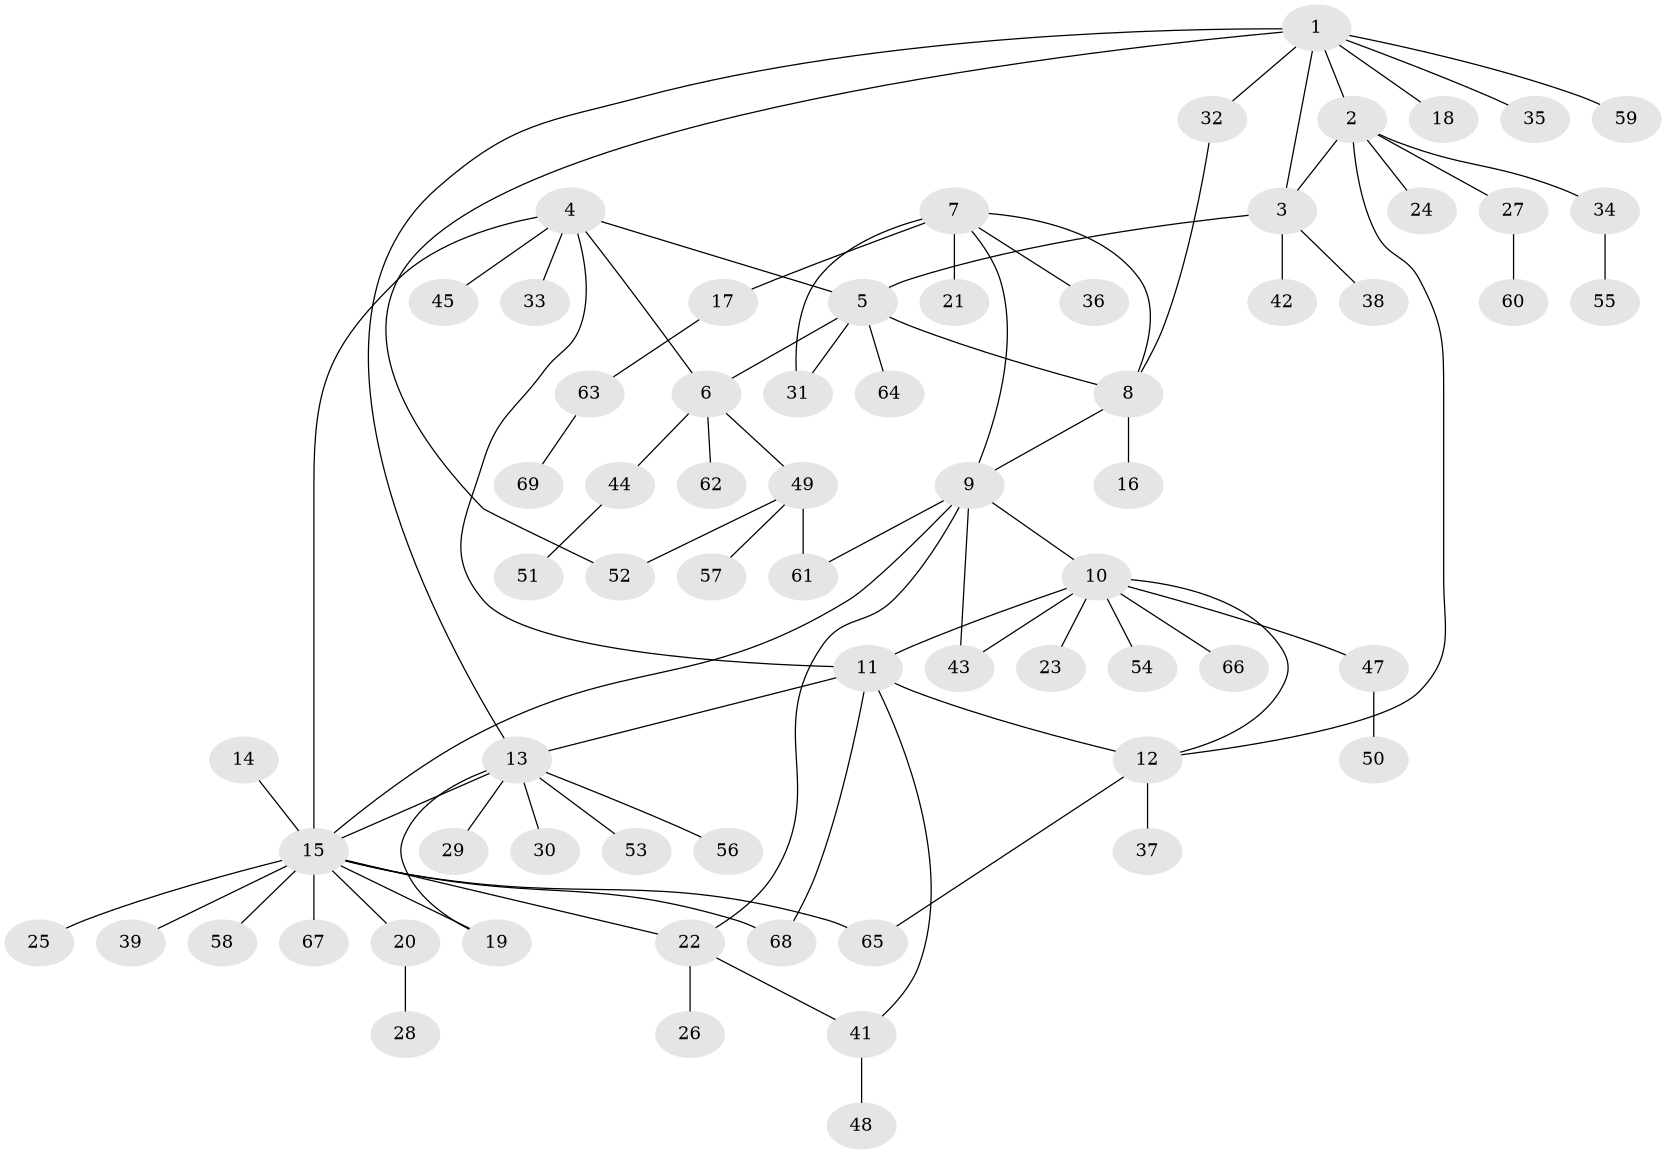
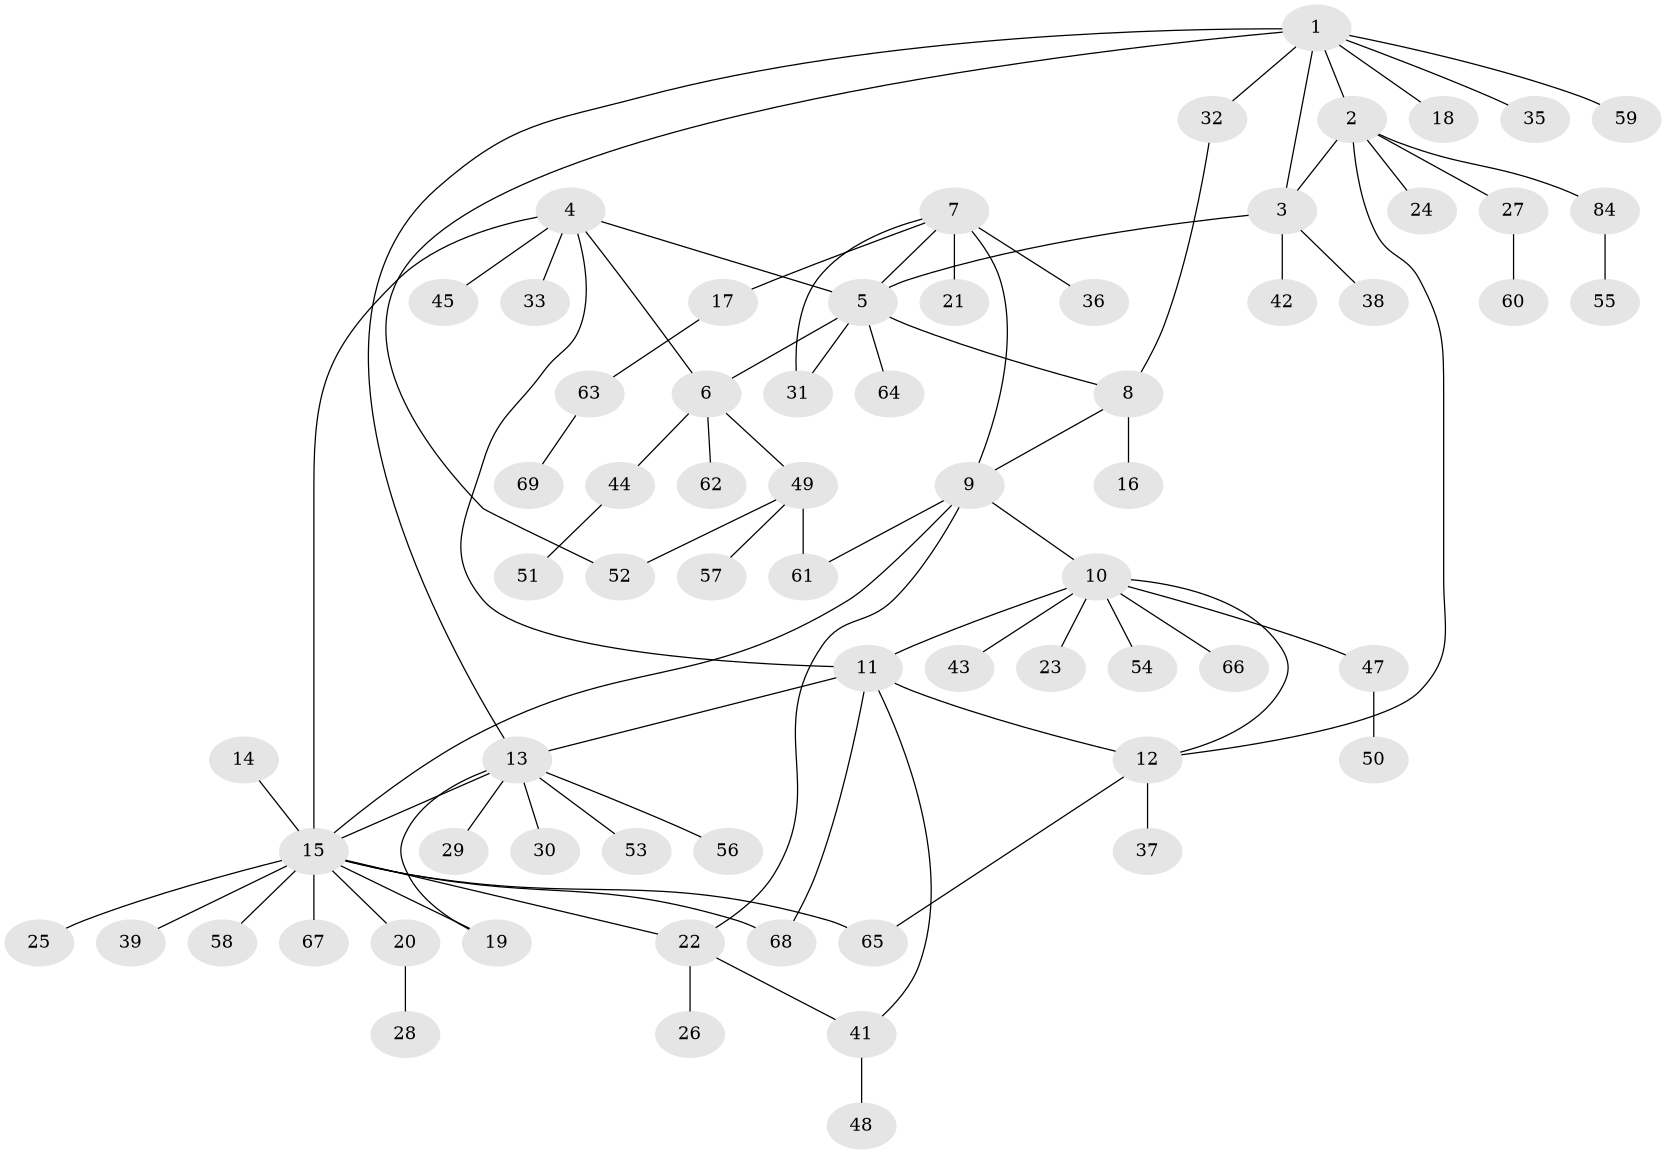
node "34": label "34" -> "84"
edge "7" -- "8": now "7" -- "5"
edge "9" -- "43": removed
